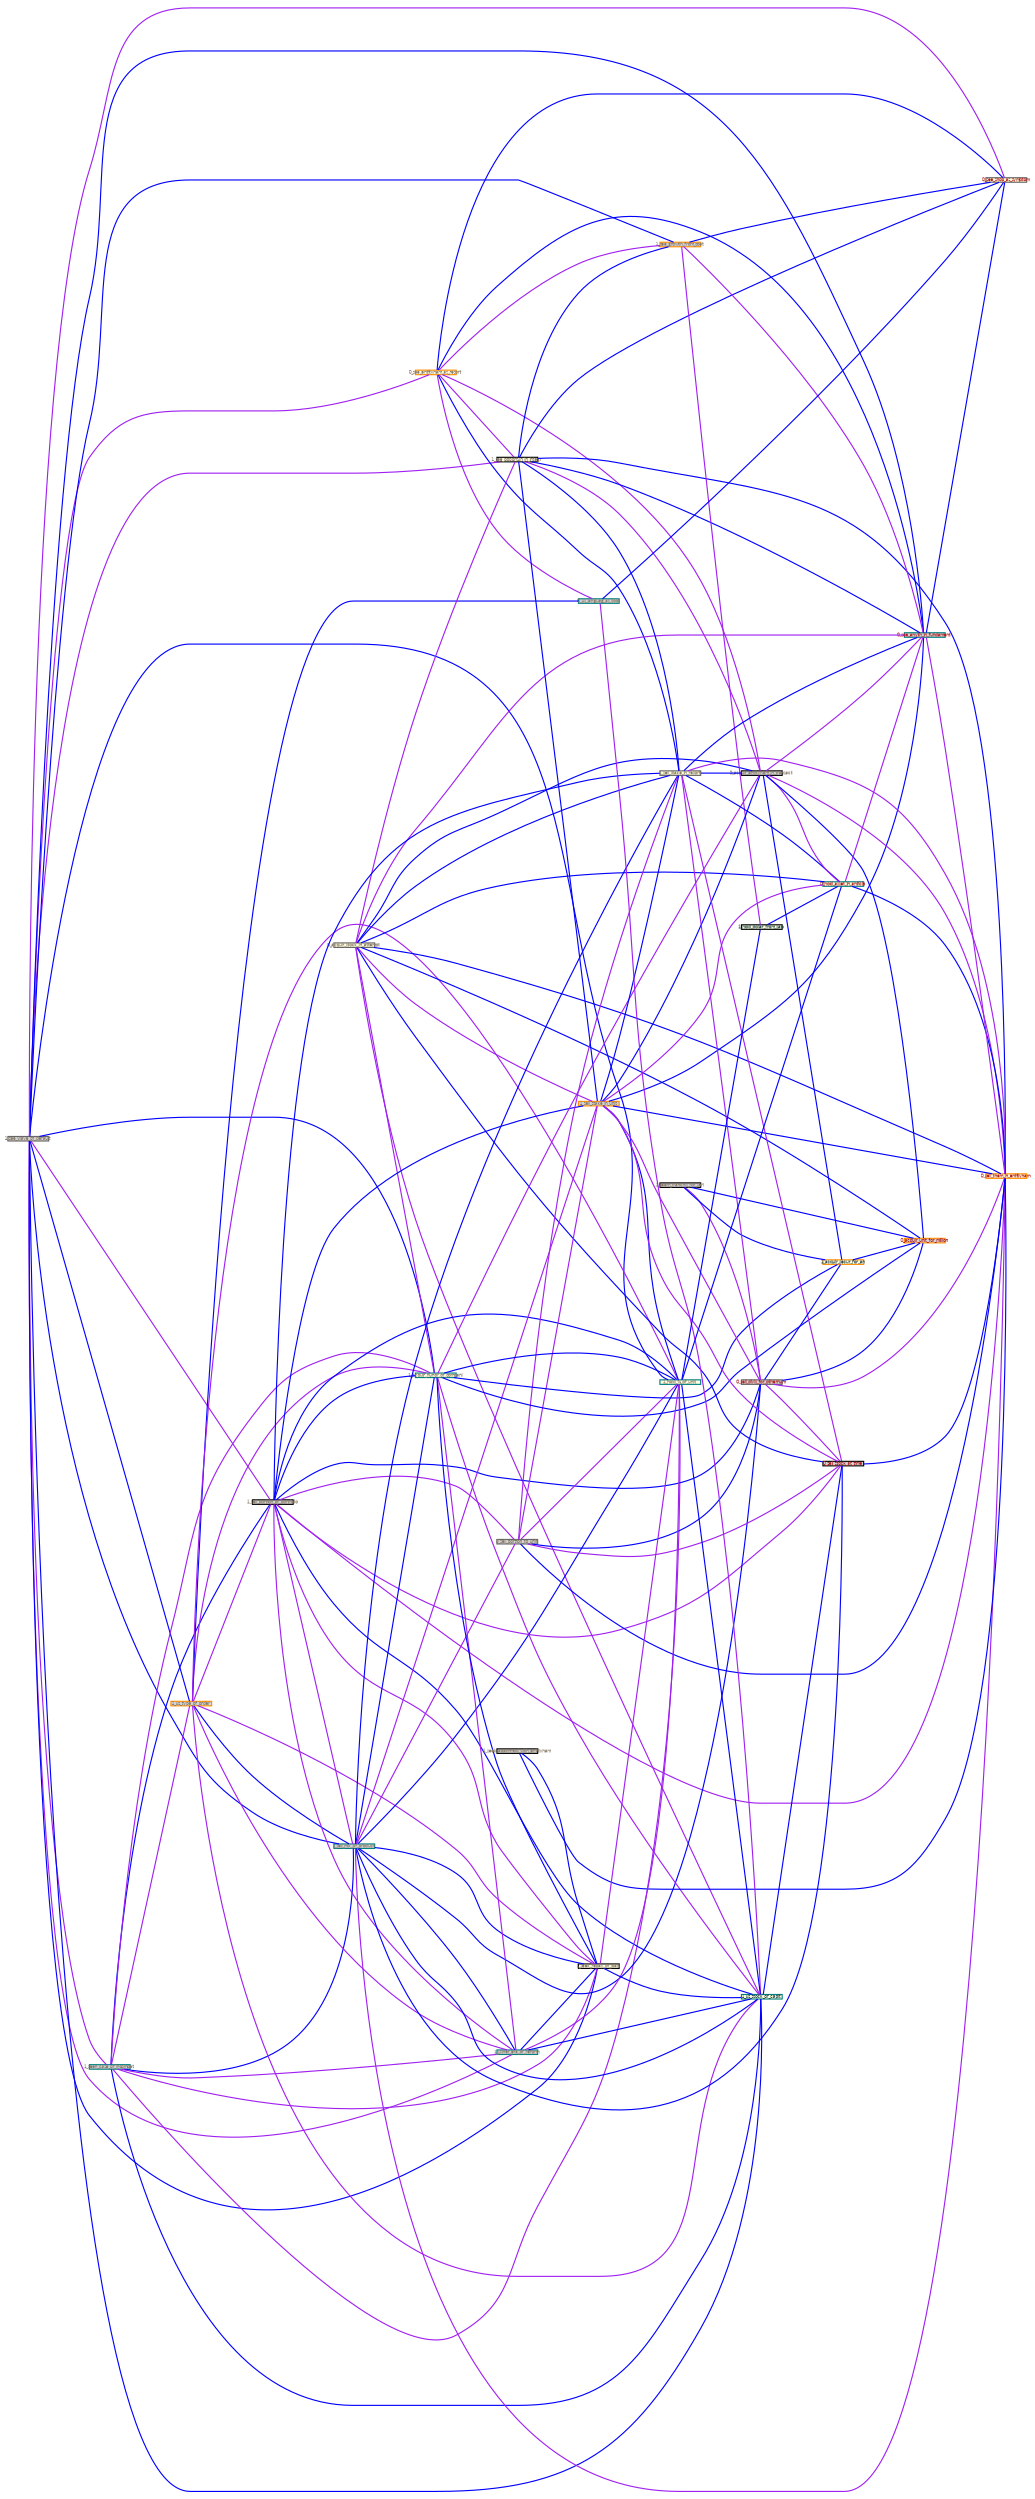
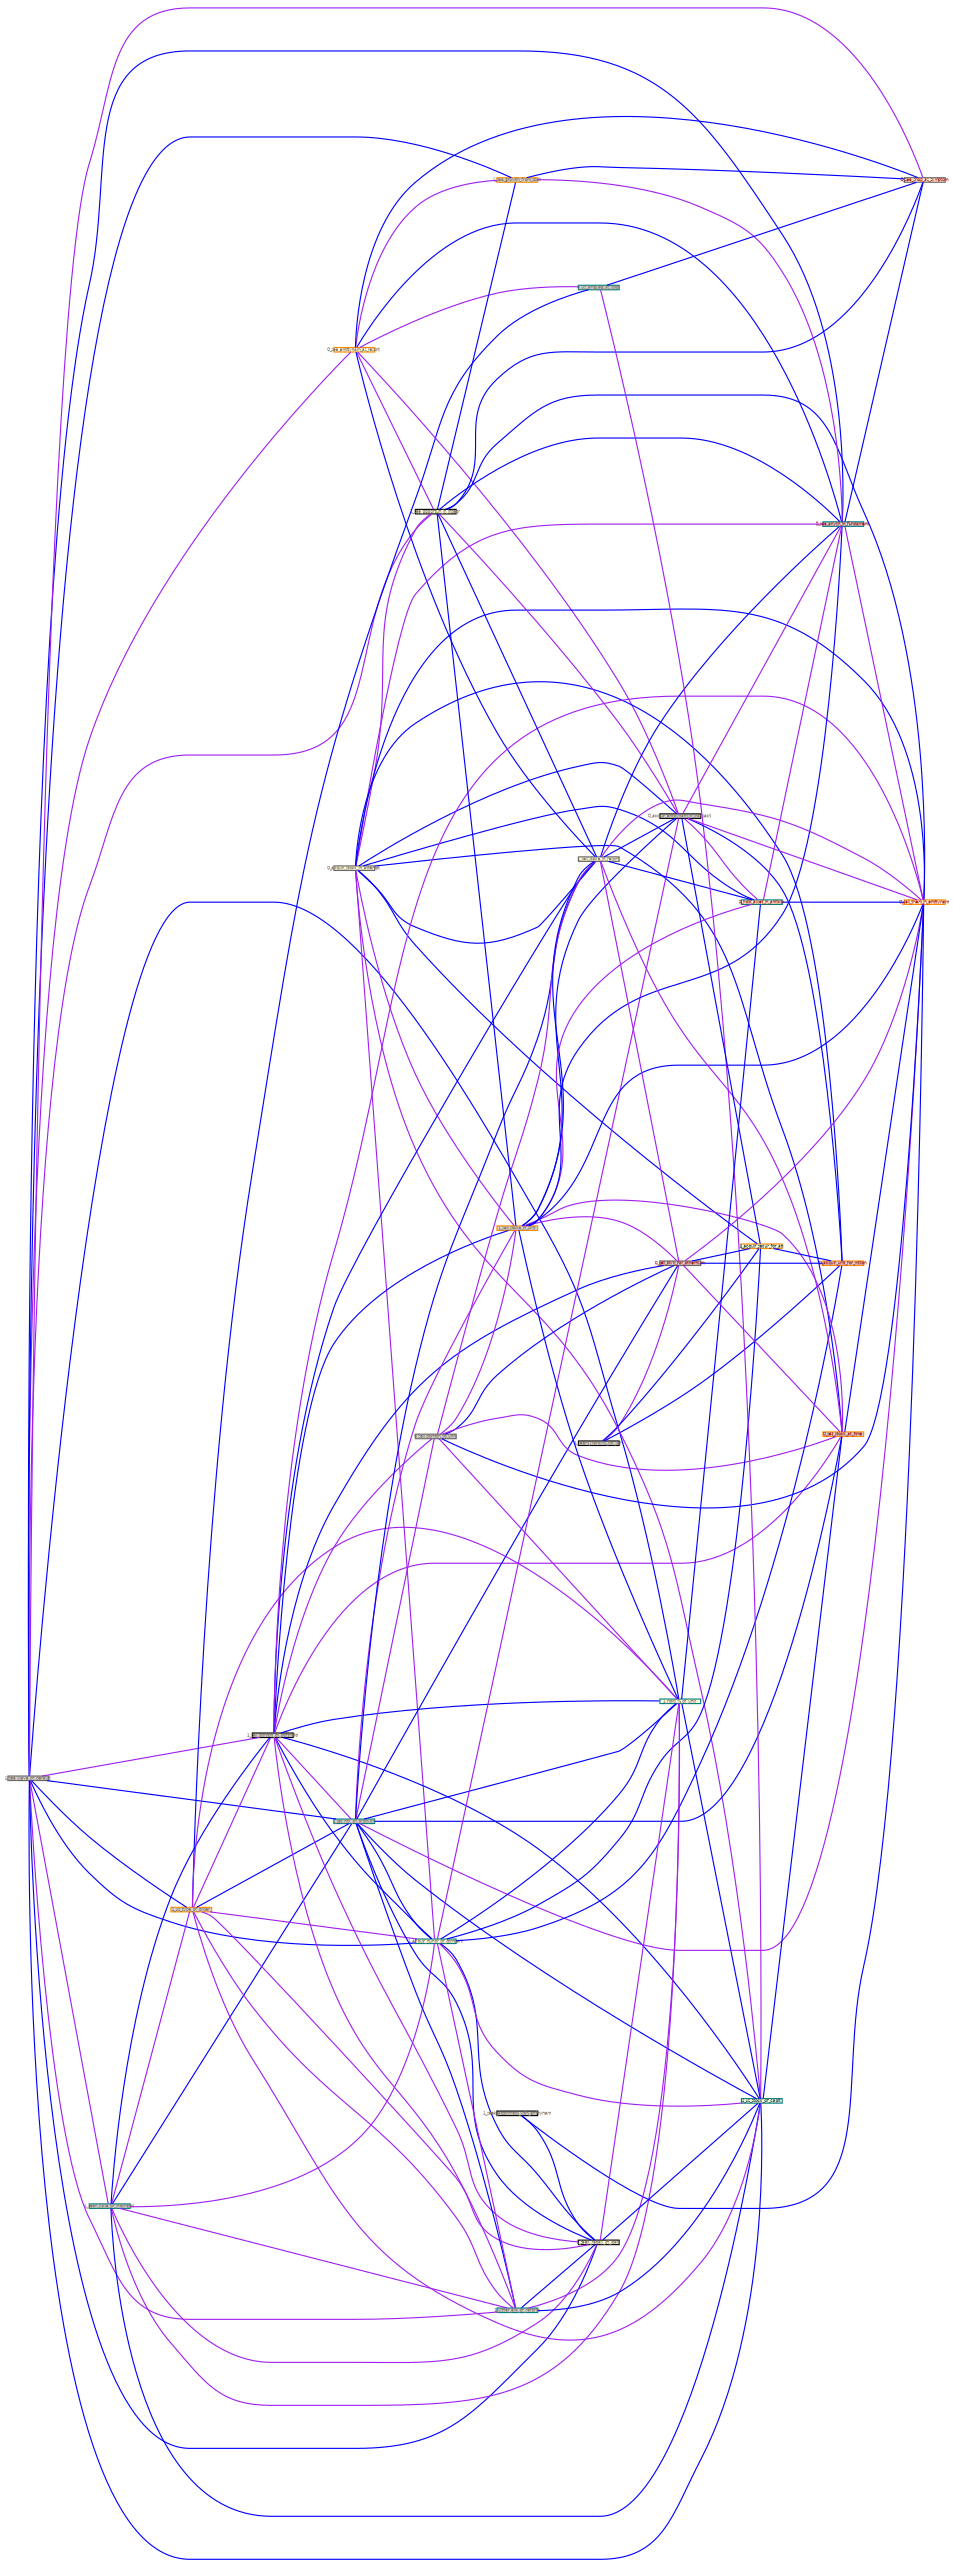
node "1_hold_dollar_from_sale": removed
edge "0_acquir_stock_in_attempt" -- "1_acquir_secur_for_an": added
node "0_sell_stock_at_time": color black -> darkorange
